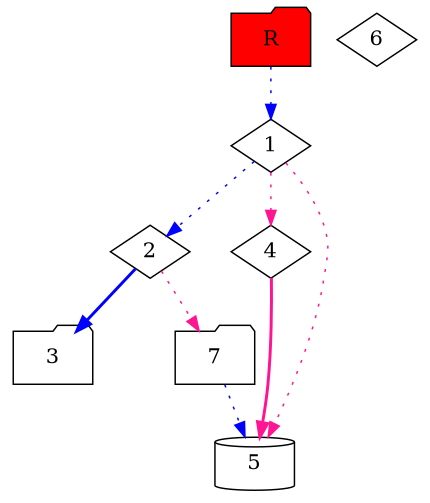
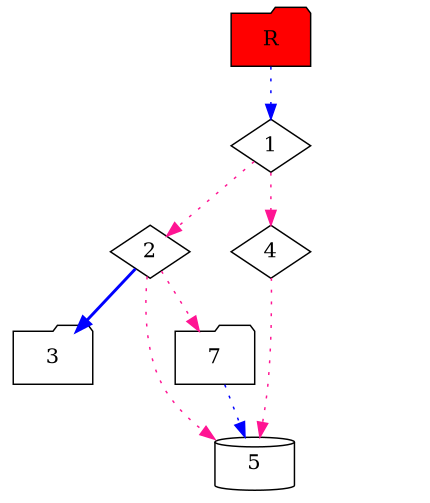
node "6": removed
edge "1" -> "2": color blue -> deeppink
edge "1" -> "5": now "2" -> "5"
edge "4" -> "5": style bold -> dotted
